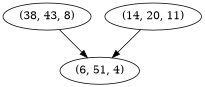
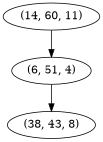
node "(14, 20, 11)": label "(14, 20, 11)" -> "(14, 60, 11)"
edge "(38, 43, 8)" -> "(6, 51, 4)": reversed
